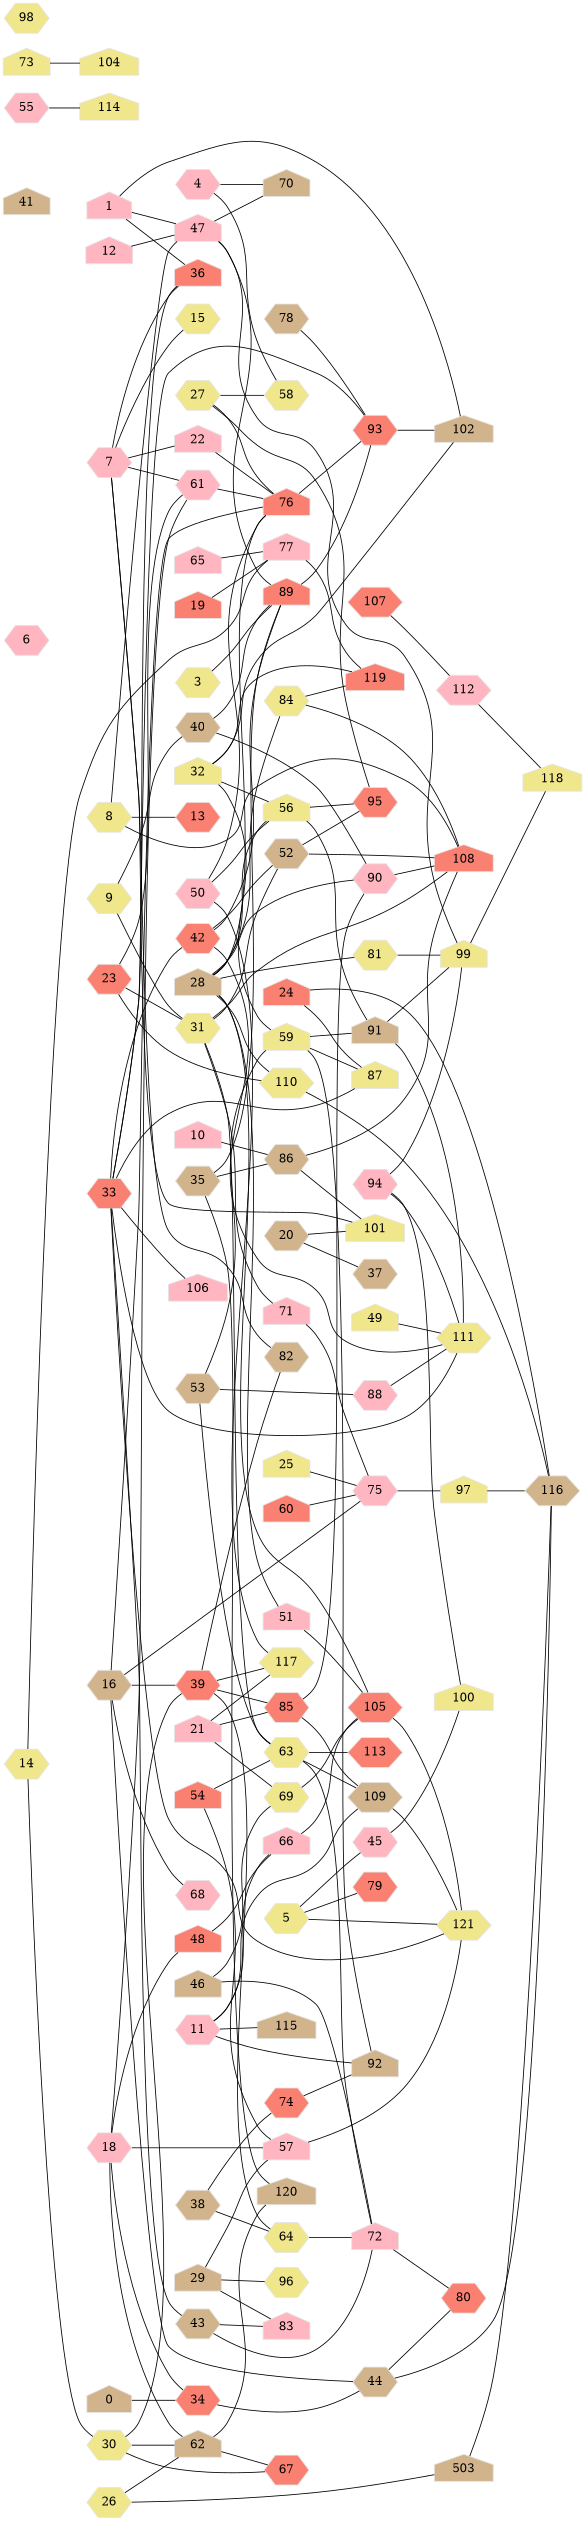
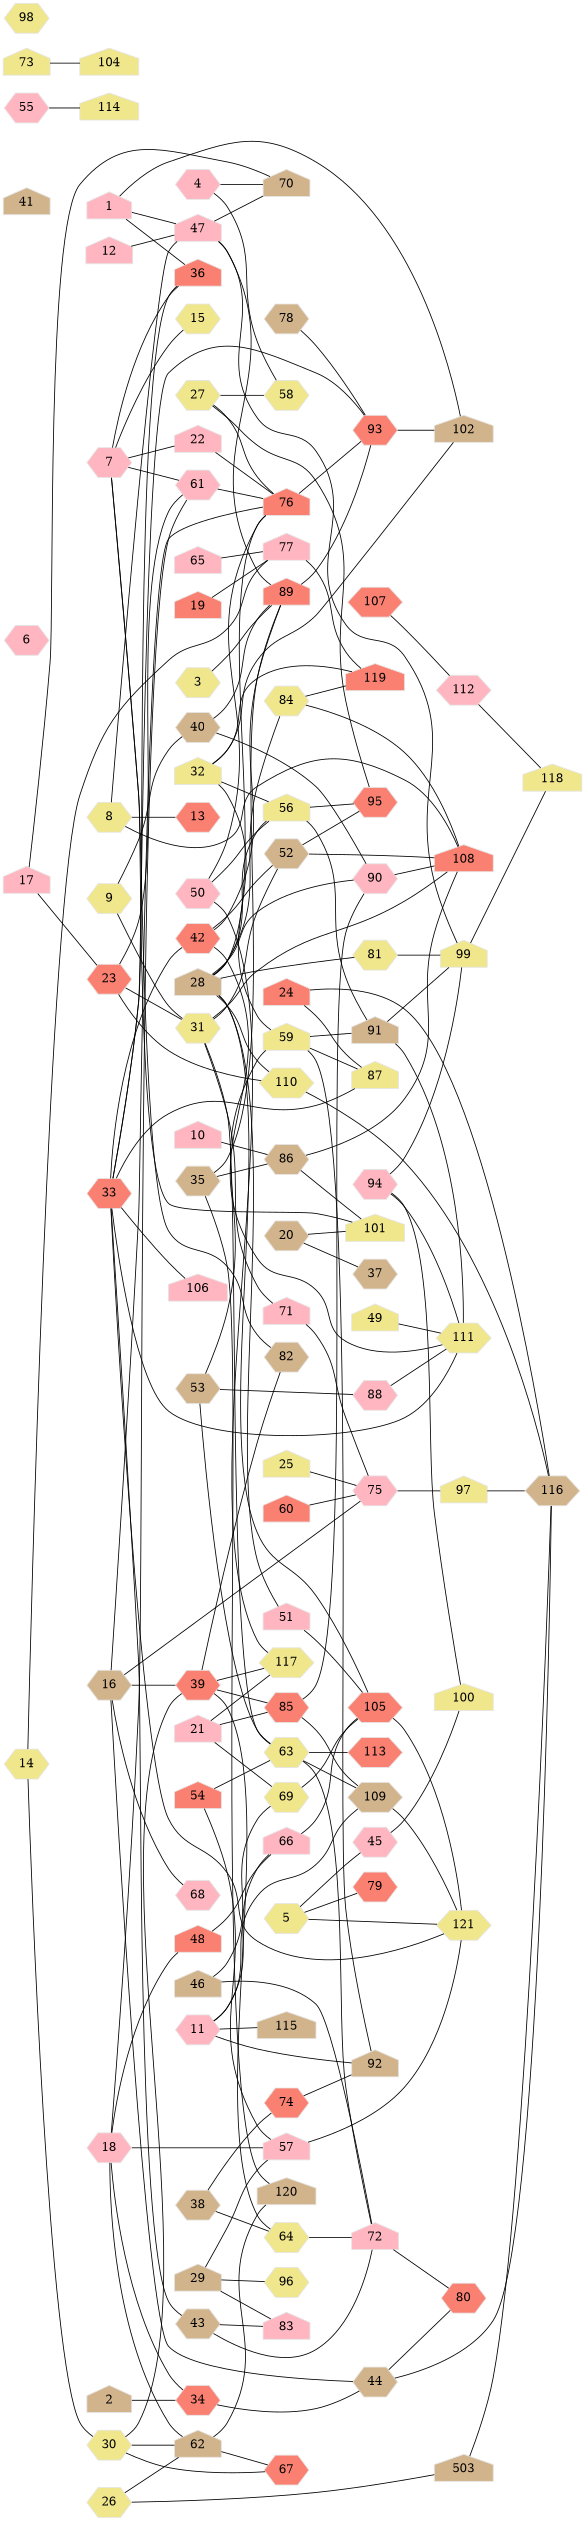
node "17": added
node "0": label "0" -> "2"
